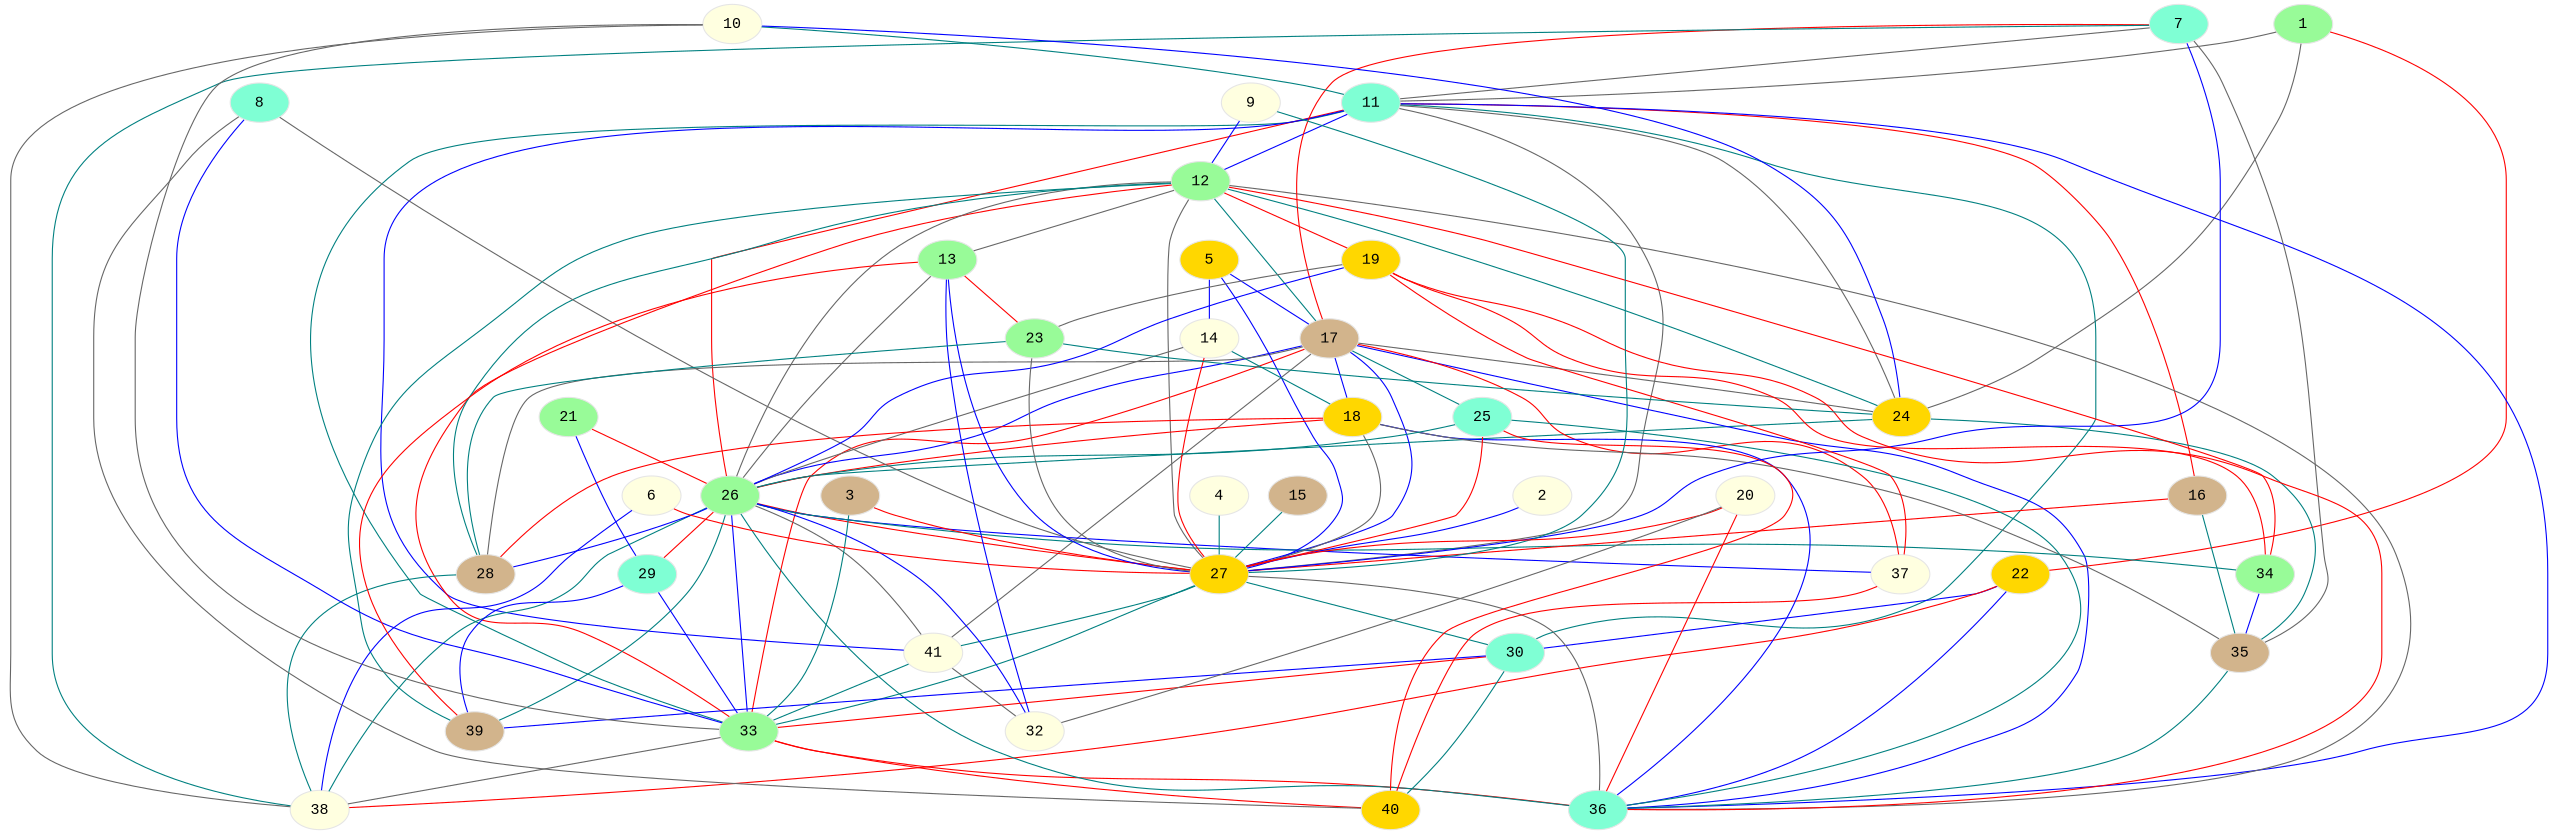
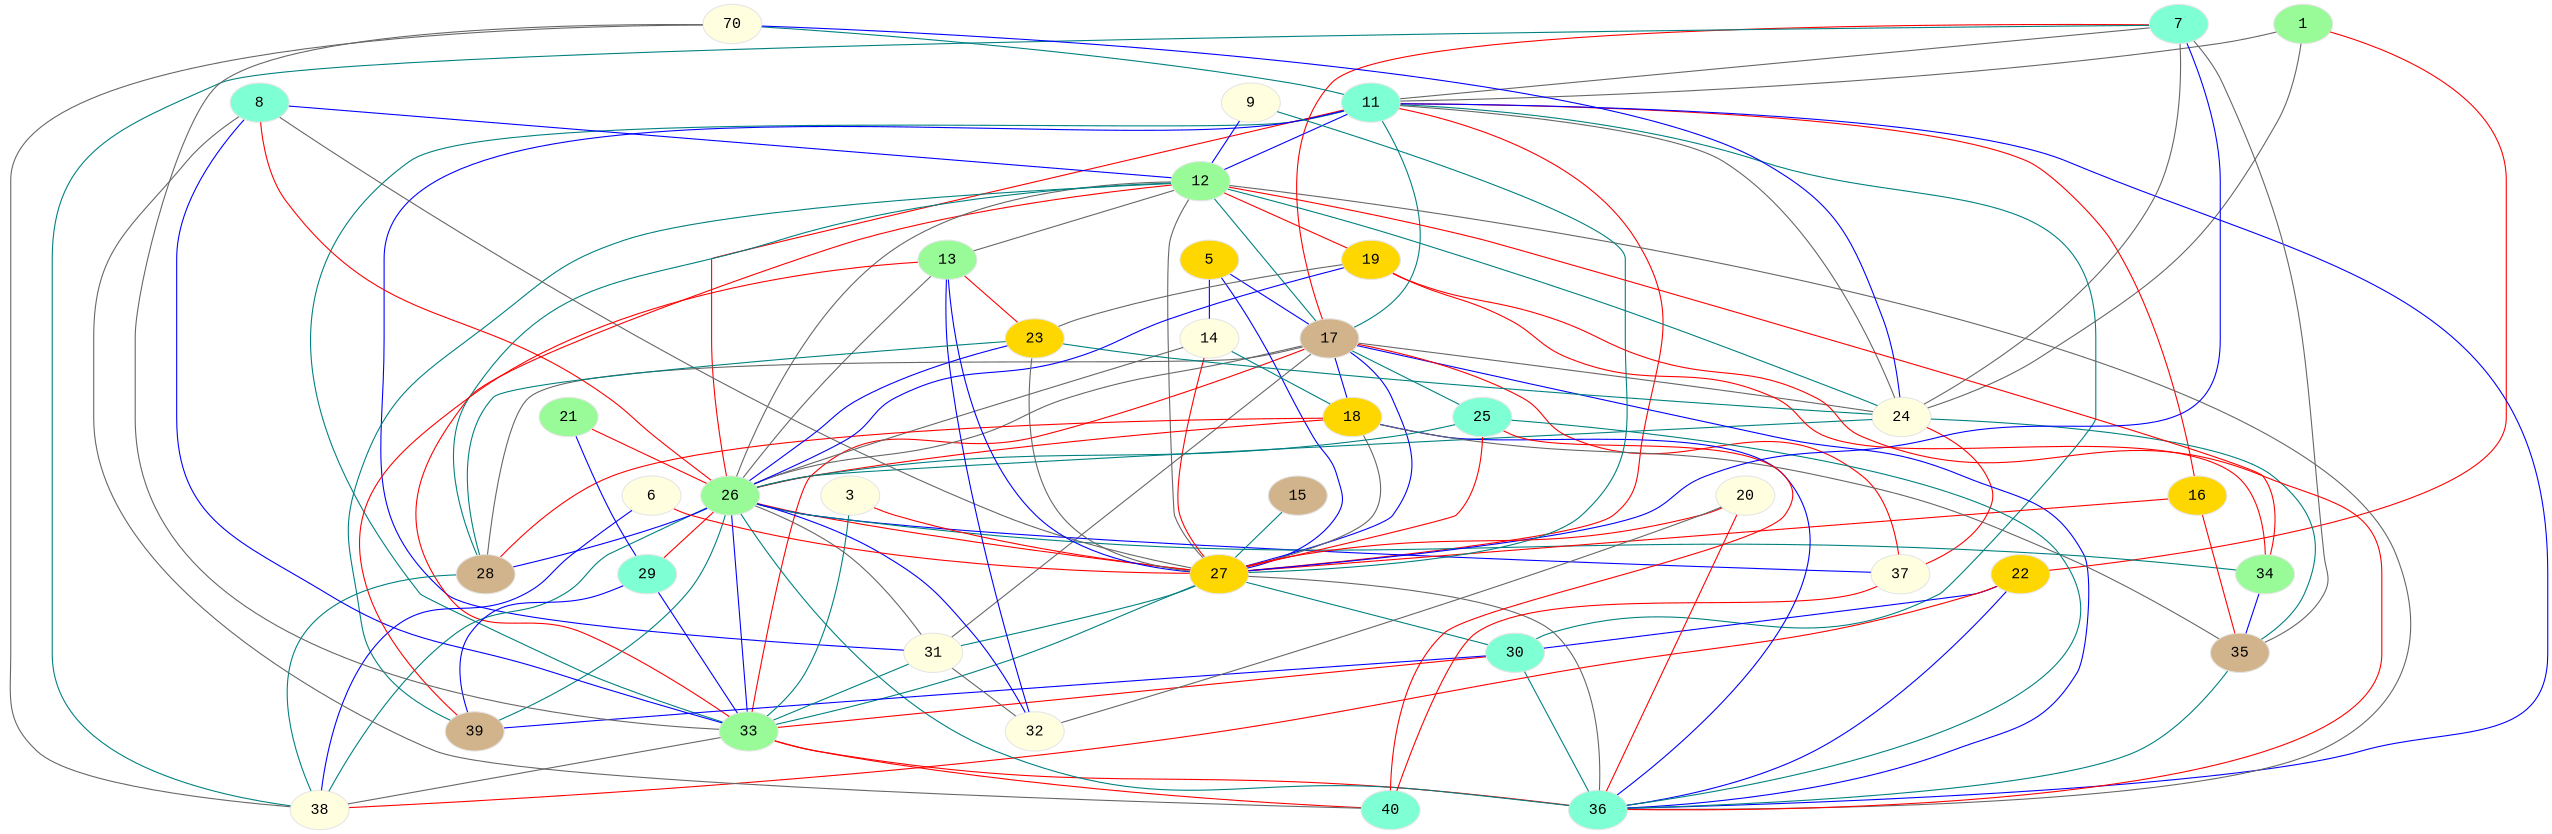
node "10": label "10" -> "70"
edge "8" -- "12": added
edge "11" -- "17": added
edge "7" -- "24": added
edge "8" -- "26": added
node "23": fillcolor palegreen -> gold
edge "23" -- "26": added
edge "17" -- "26": color blue -> gray40
edge "19" -- "37": now "24" -- "37"
node "24": fillcolor gold -> lightyellow
edge "11" -- "27": color gray40 -> red
node "3": fillcolor tan -> lightyellow
node "4": removed
node "2": removed
node "16": fillcolor tan -> gold
edge "16" -- "35": color teal -> red
node "41": label "41" -> "31"
edge "30" -- "40": now "30" -- "36"
node "40": fillcolor gold -> aquamarine
